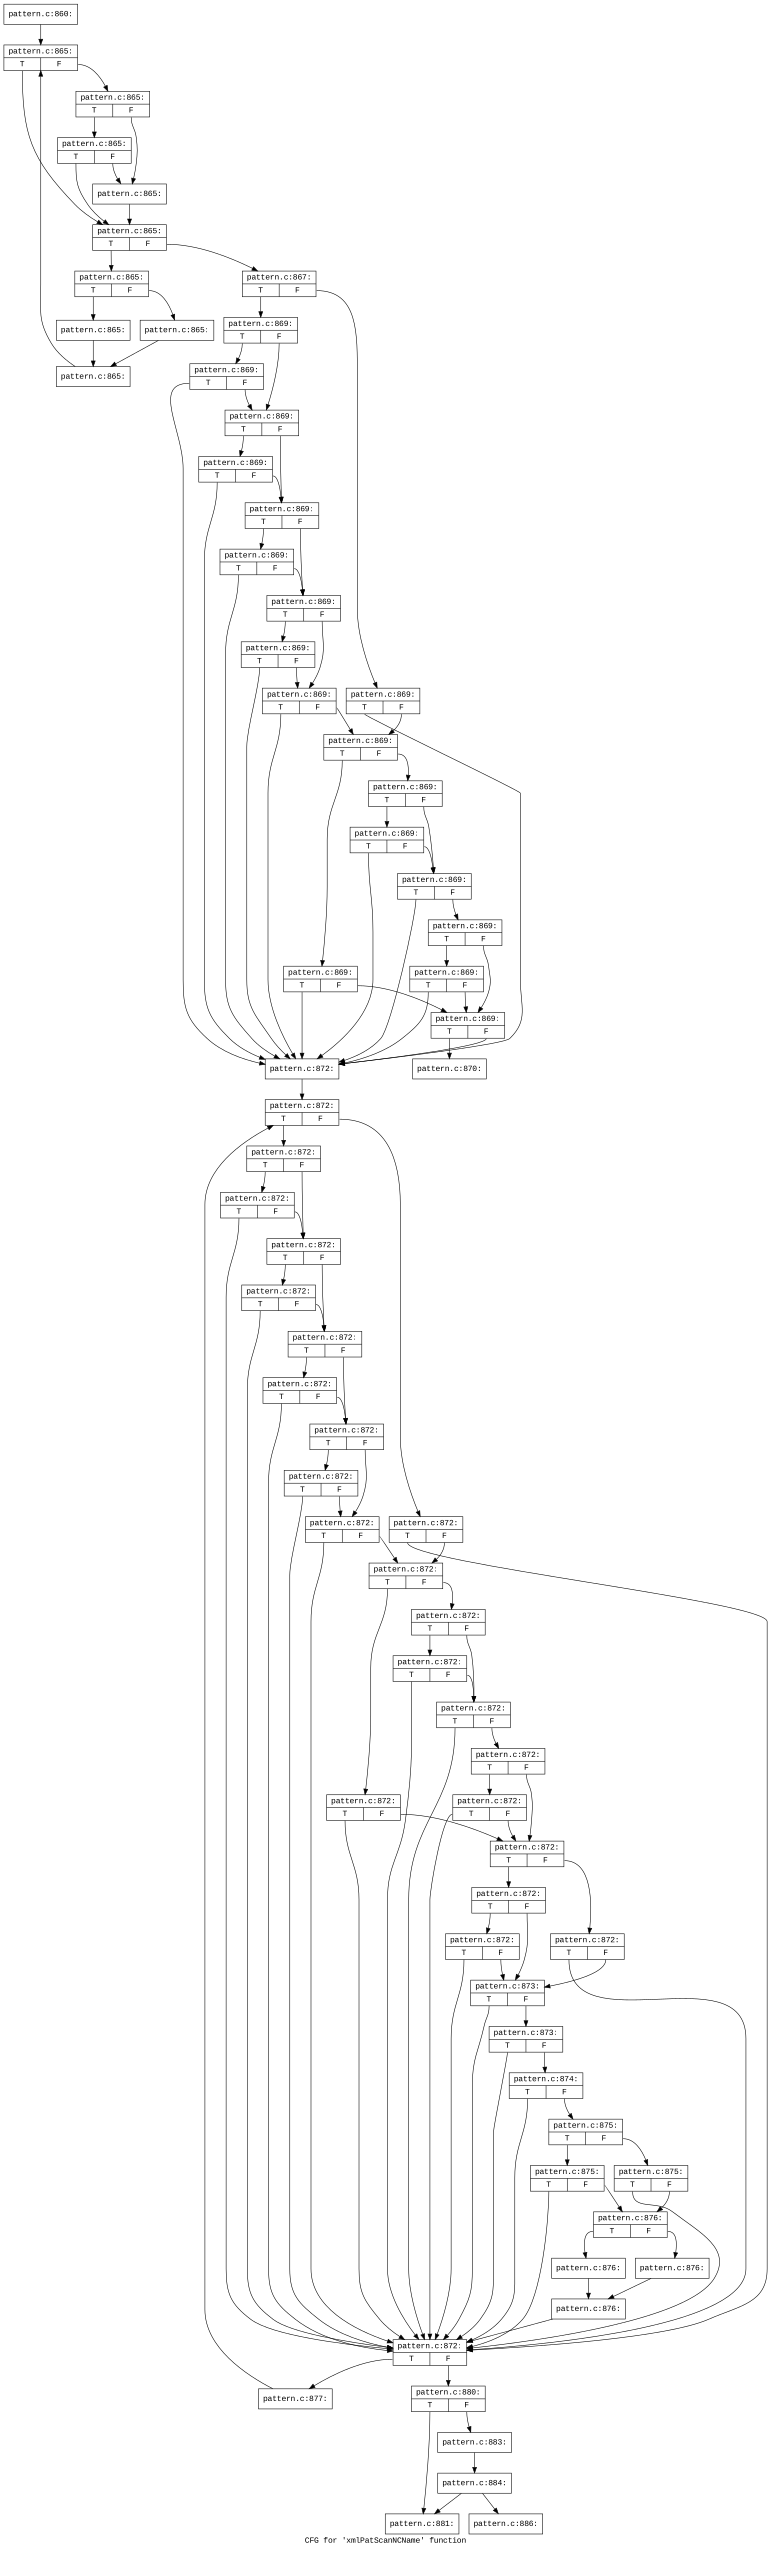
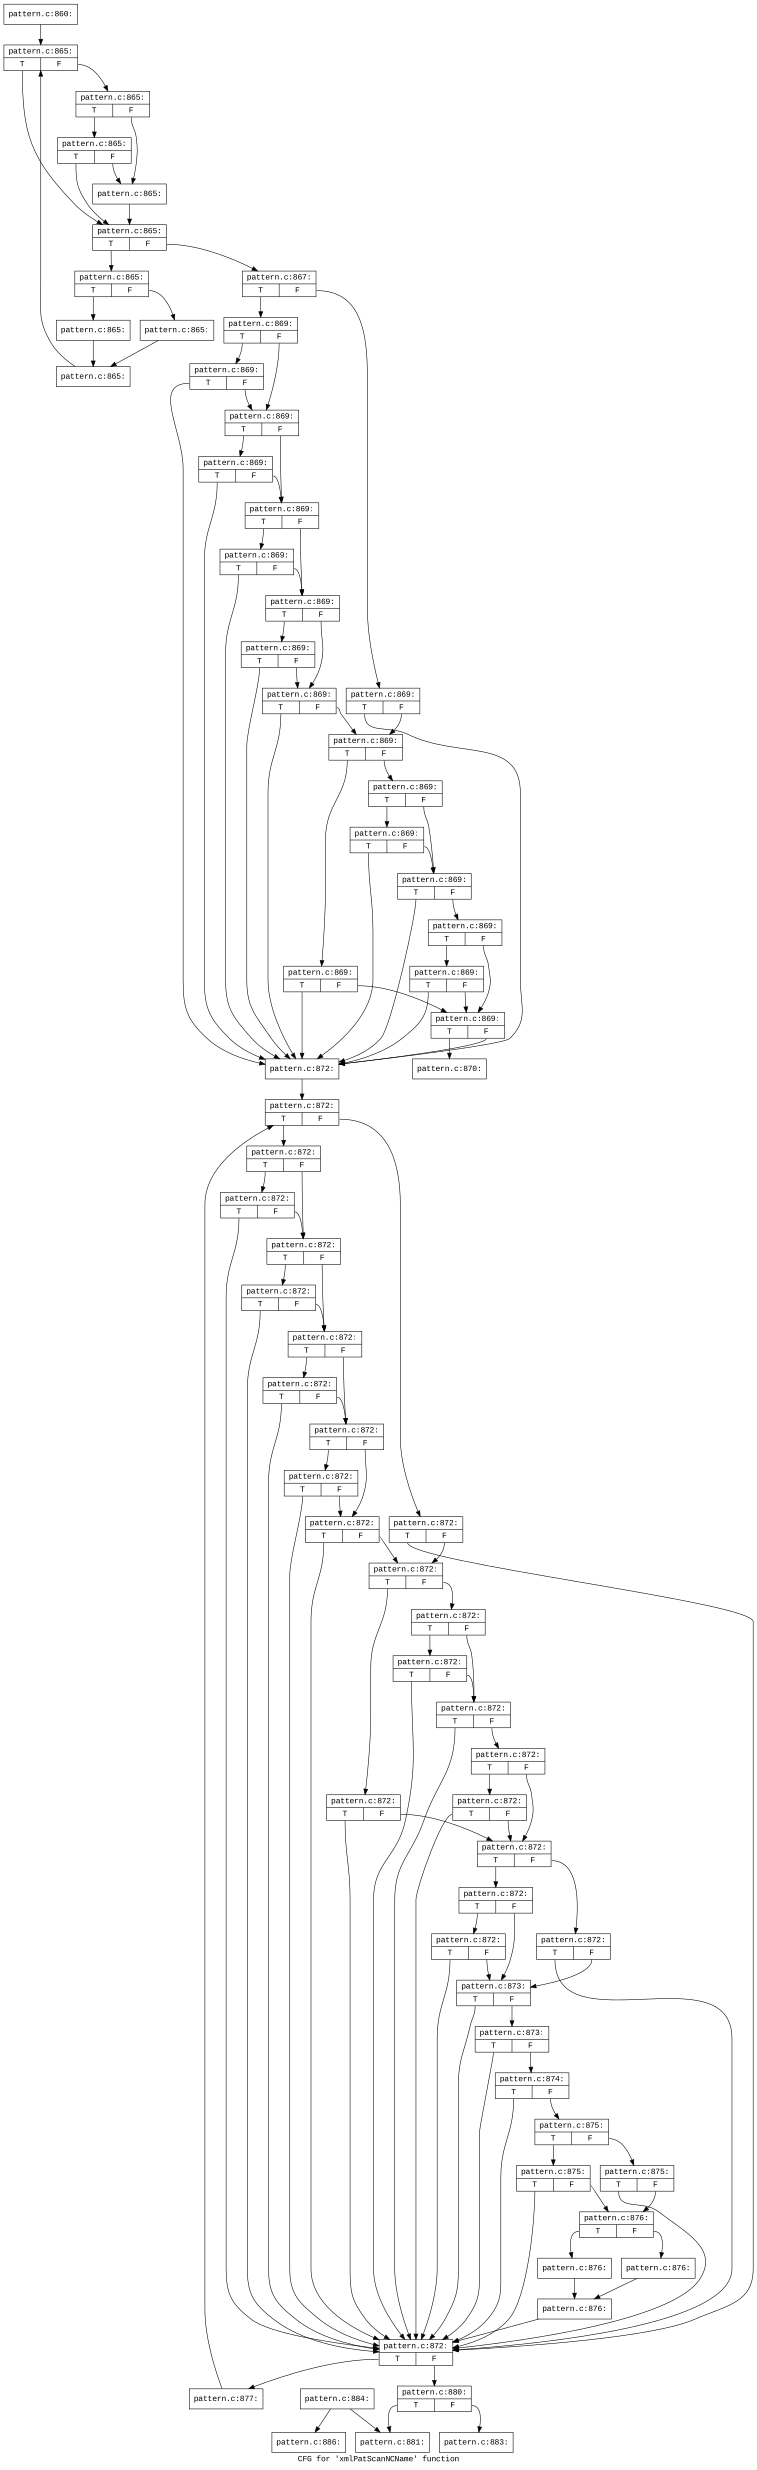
edge "pattern.c:883:" -> "pattern.c:884:": removed
